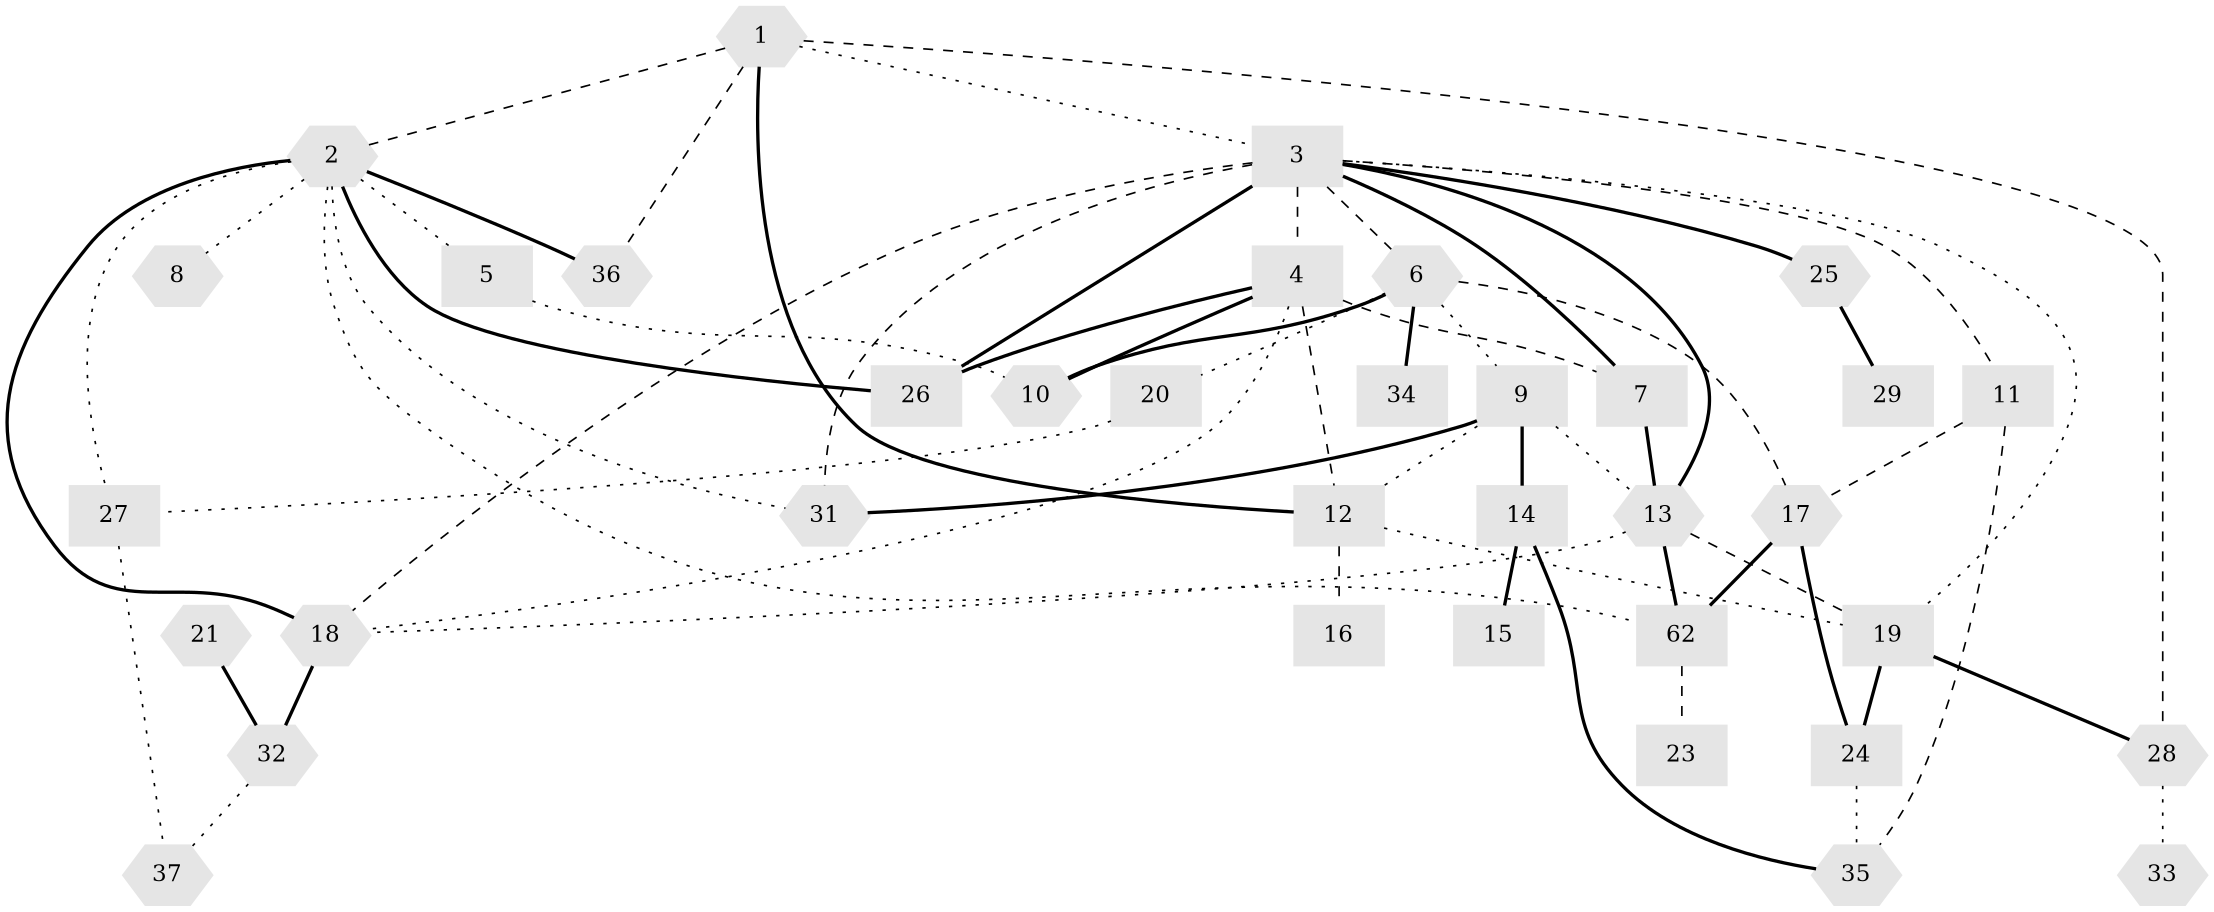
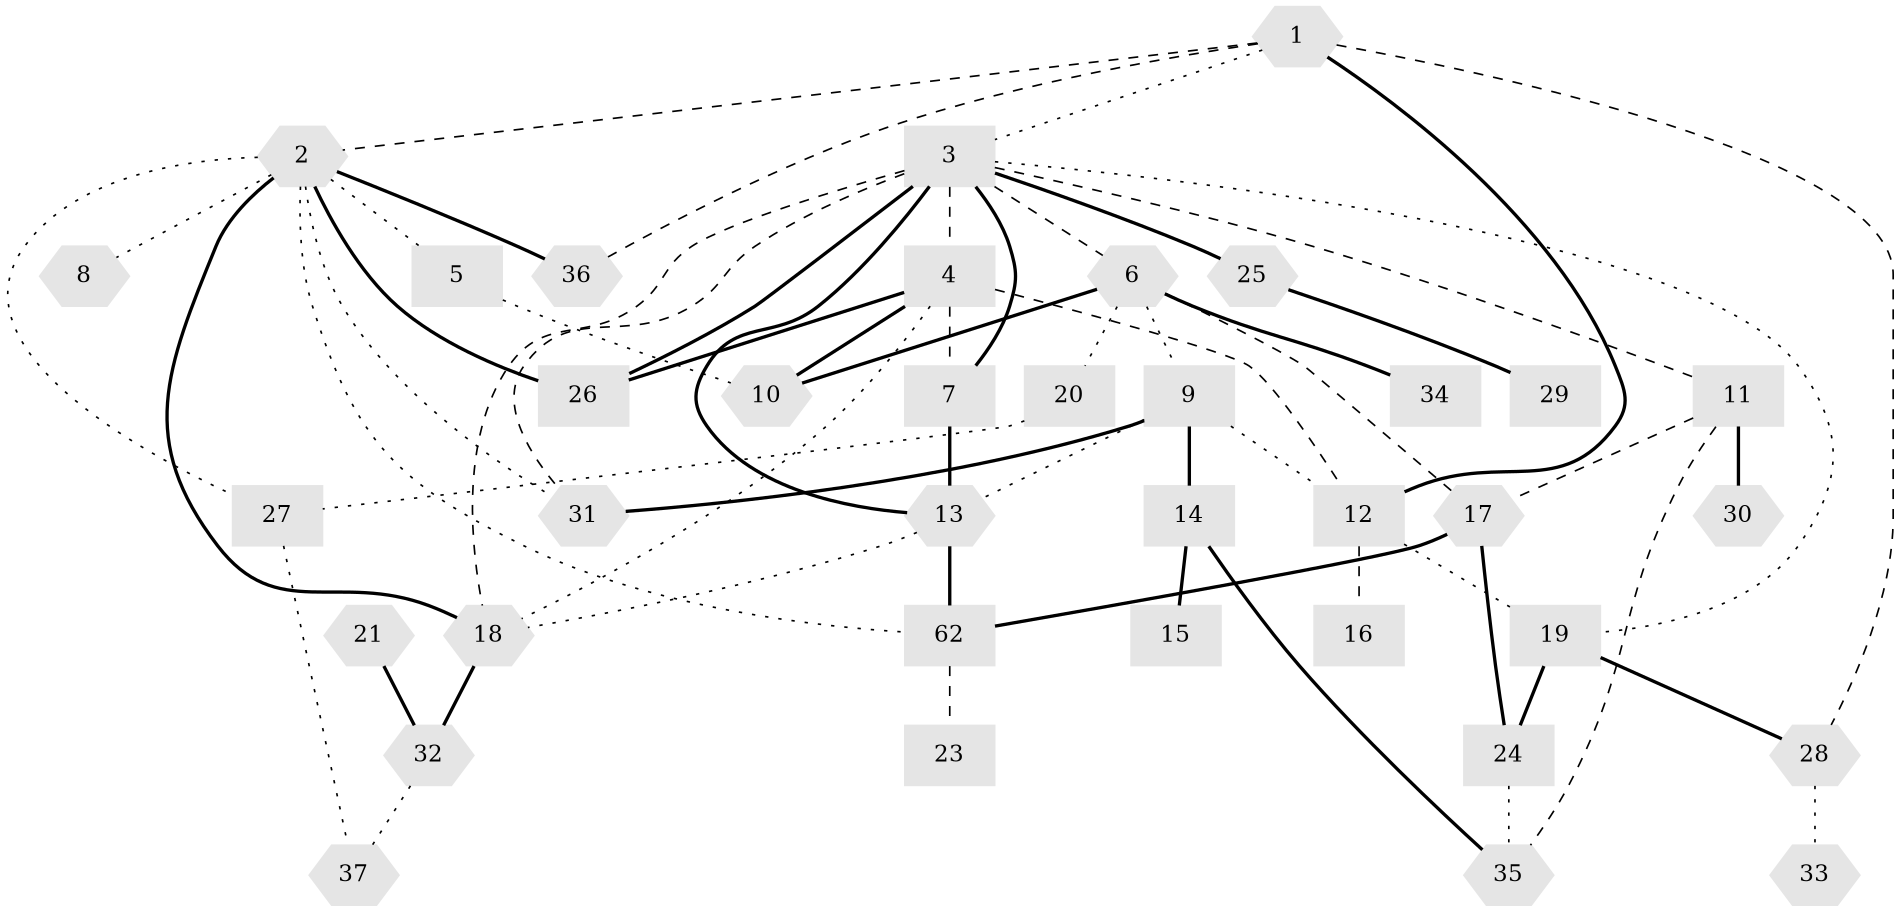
node "30": added
edge "13" -- "19": removed
